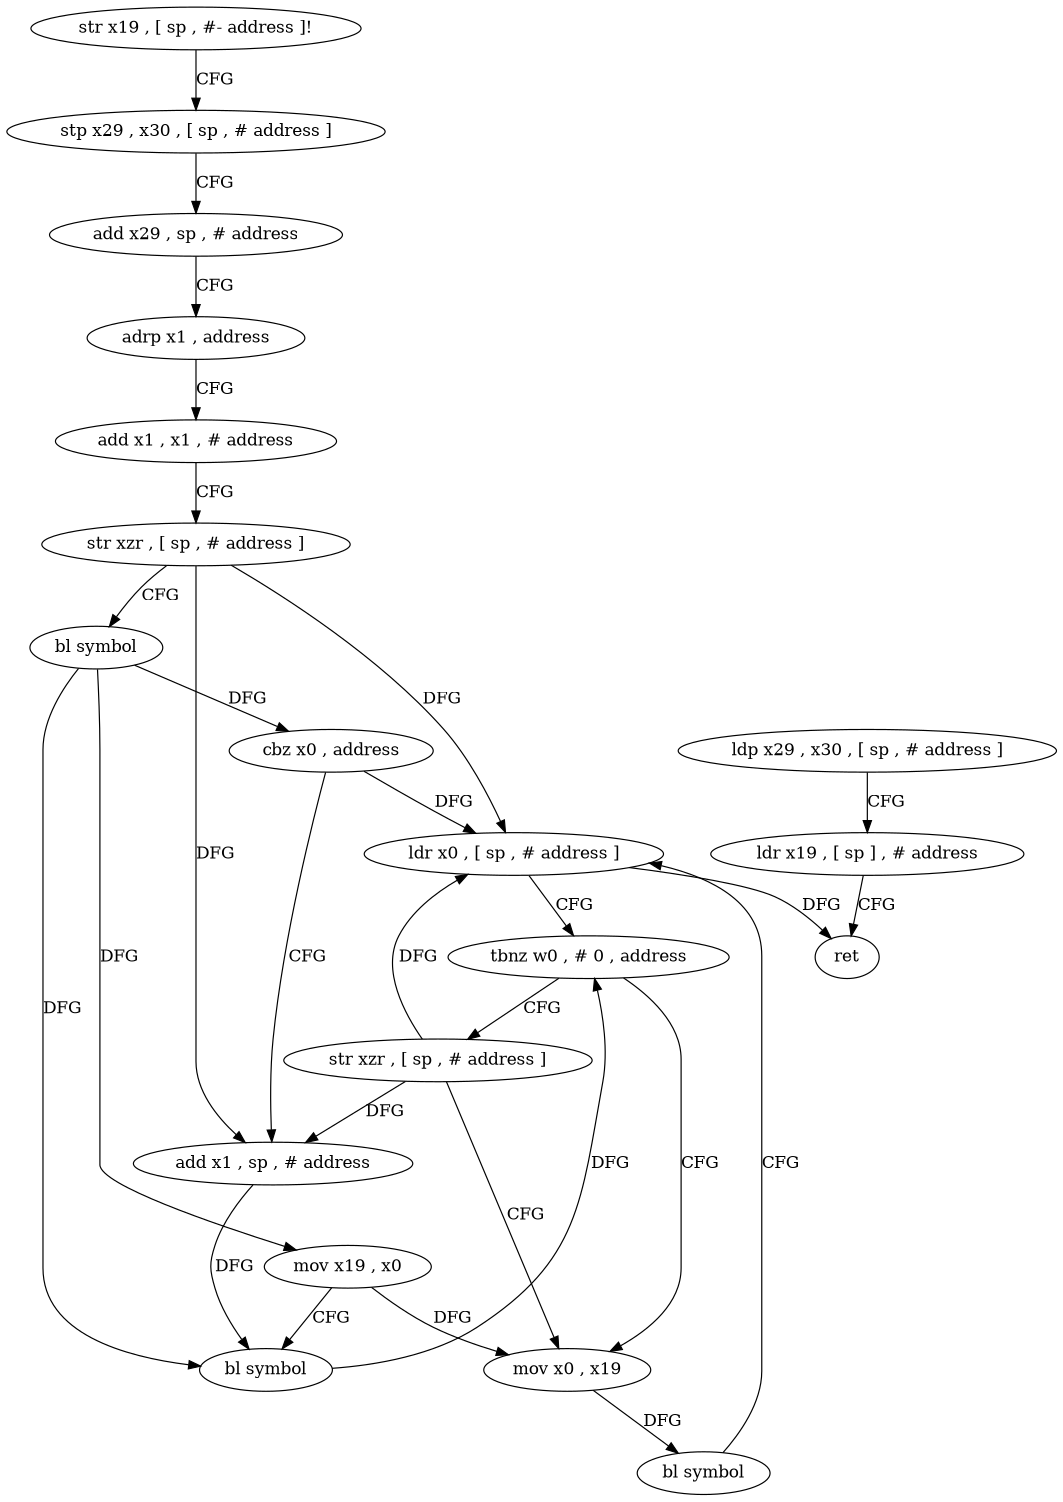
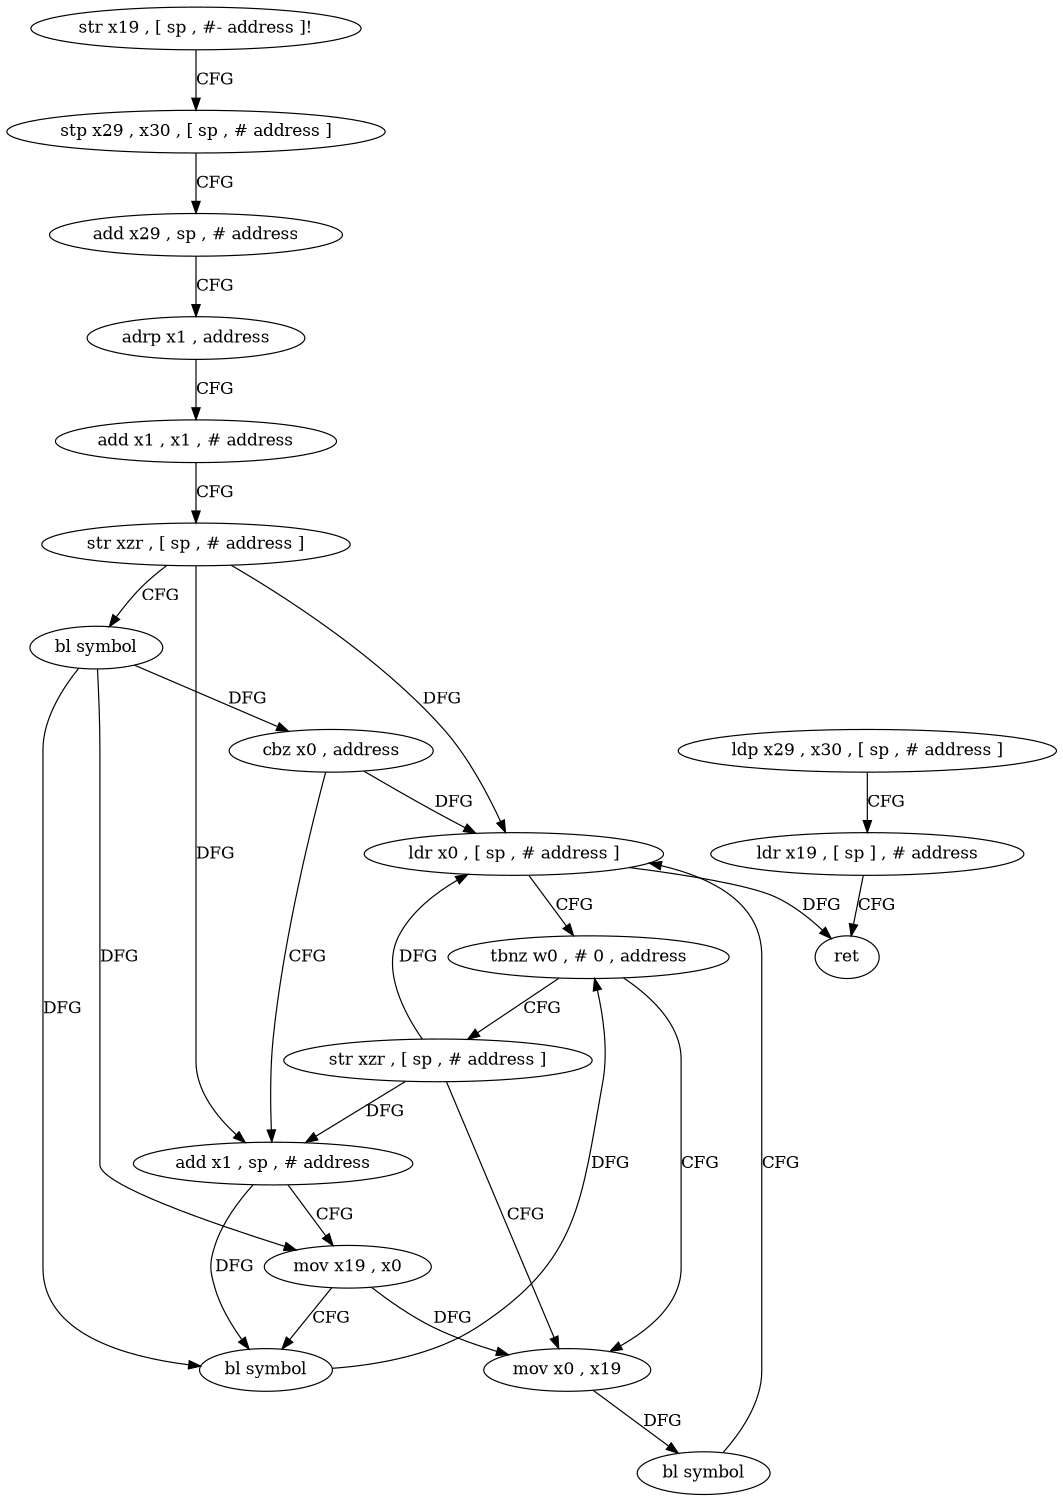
edge "add x1 , sp , # address" -> "mov x19 , x0": added, label "CFG"
